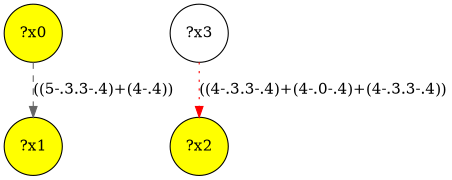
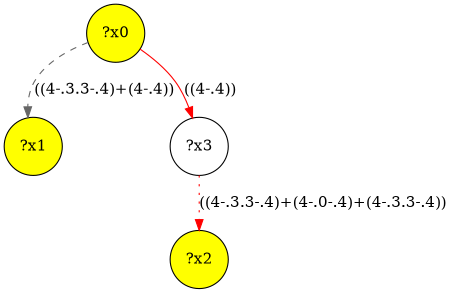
edge "?x0" -> "?x3": added, label "((4-.4))"
edge "?x0" -> "?x1": label "((5-.3.3-.4)+(4-.4))" -> "((4-.3.3-.4)+(4-.4))"
